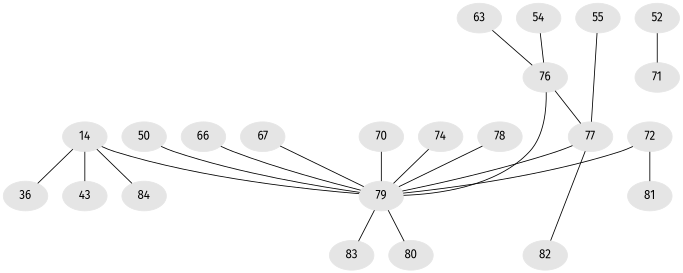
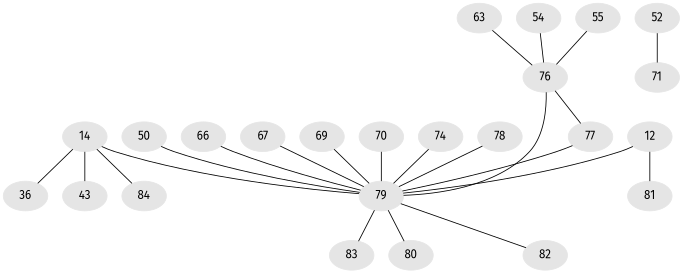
edge "55" -- "77": now "55" -- "76"
node "69": added
node "72": label "72" -> "12"
edge "77" -- "82": now "79" -- "82"
